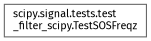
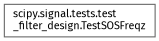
node "scipy.signal.tests.test _filter_scipy.TestSOSFreqz": label "scipy.signal.tests.test _filter_scipy.TestSOSFreqz" -> "scipy.signal.tests.test _filter_design.TestSOSFreqz"
